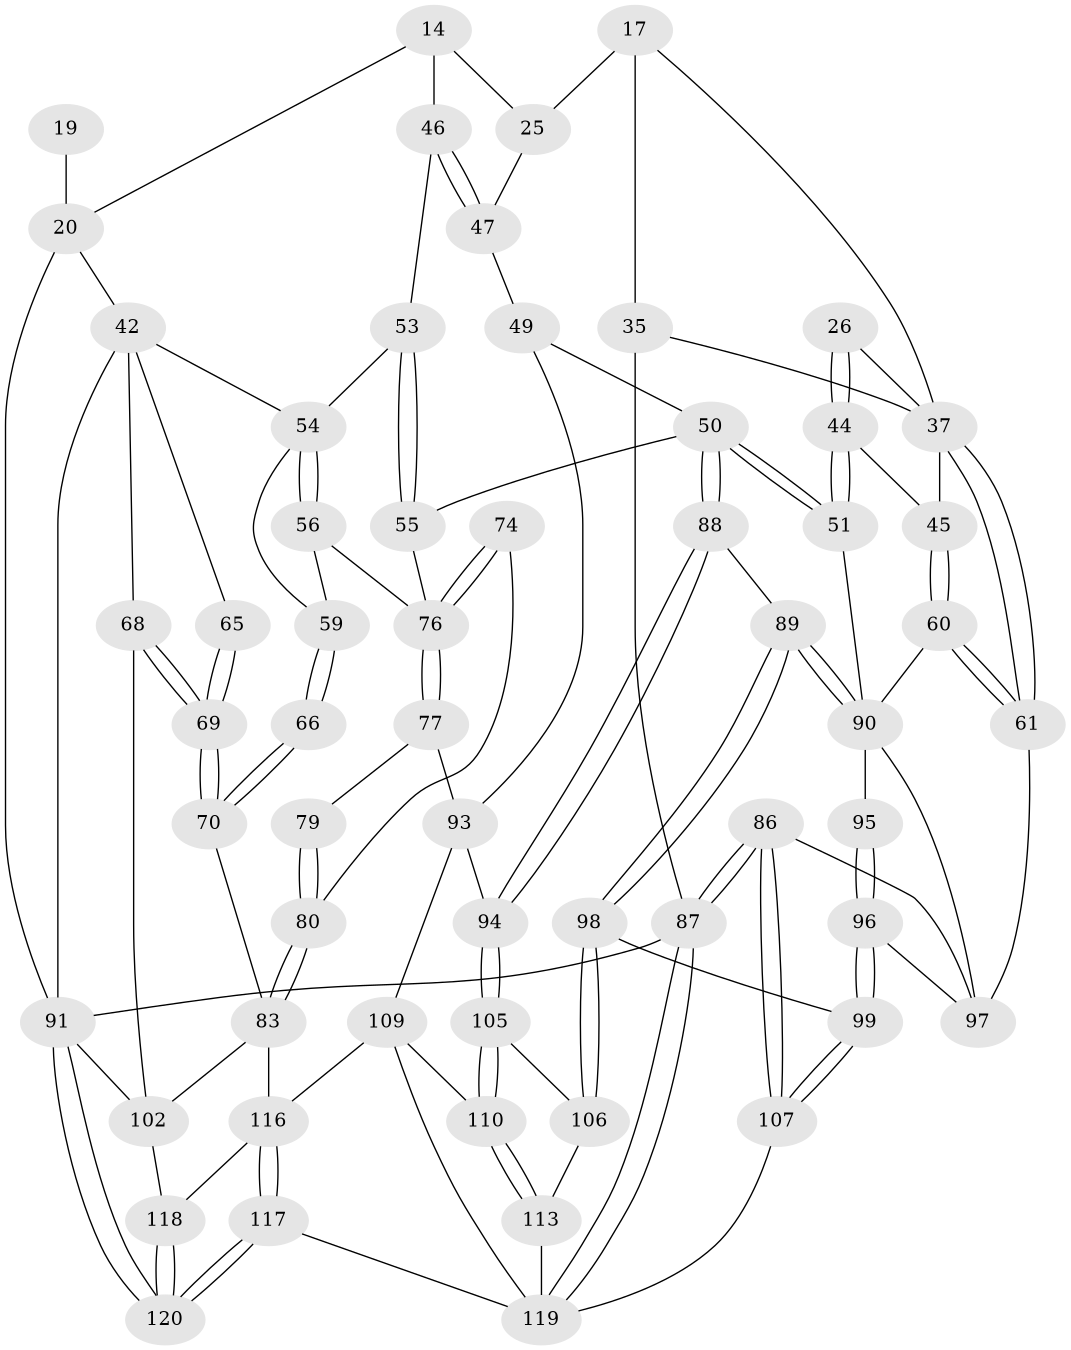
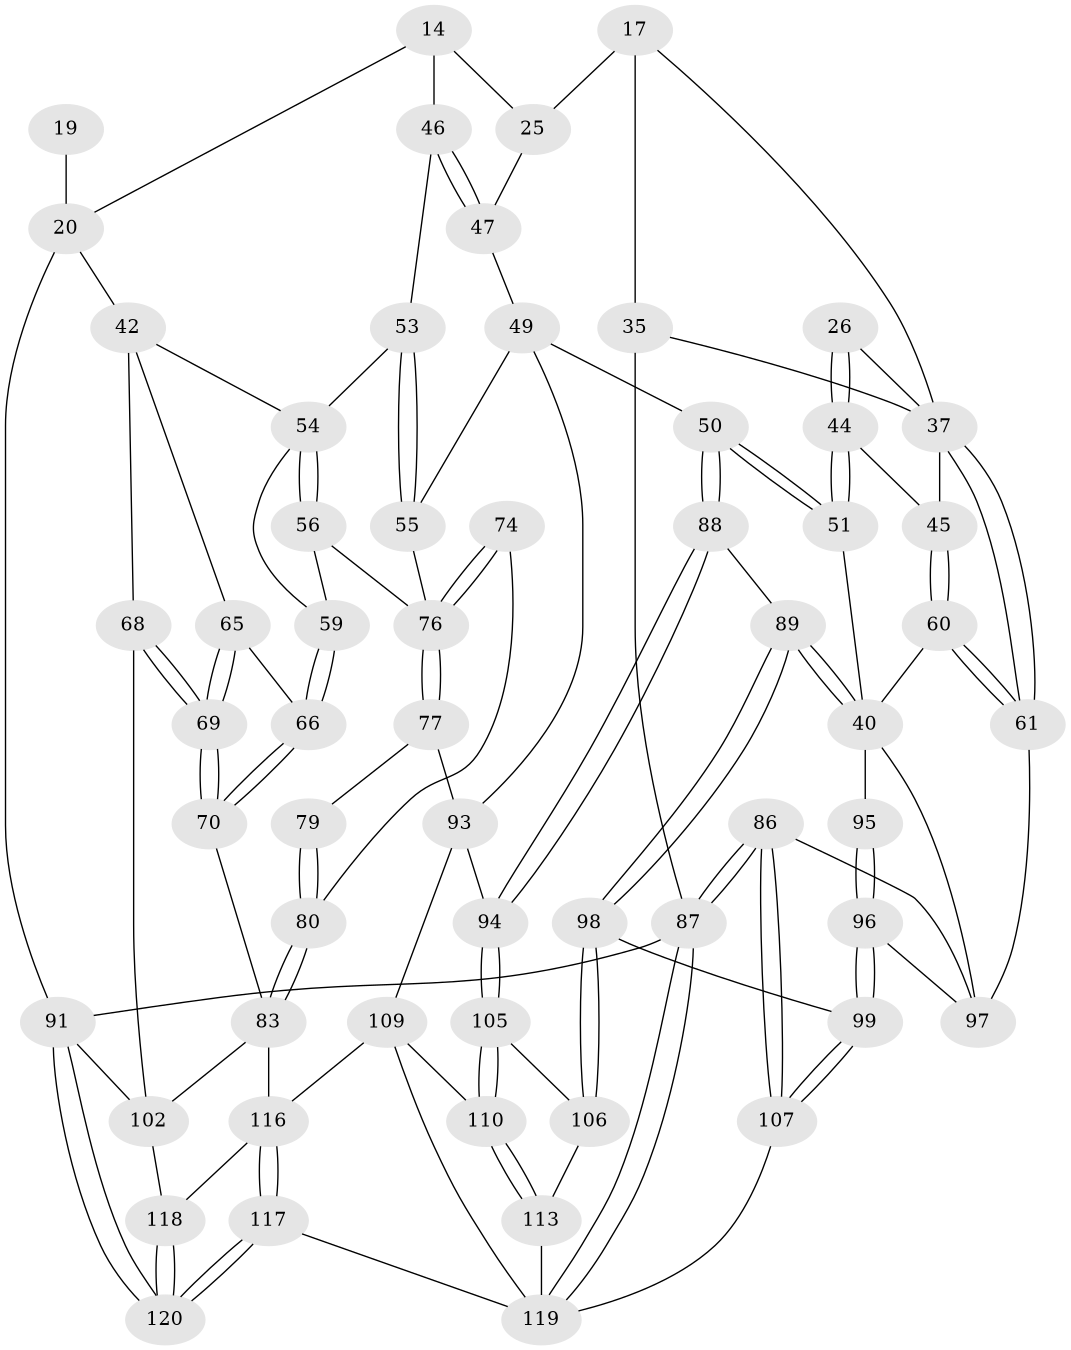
edge "50" -- "55": now "49" -- "55"
edge "42" -- "91": removed
edge "65" -- "66": added
node "90": label "90" -> "40"
